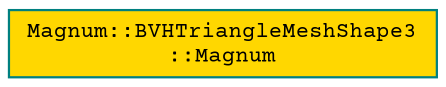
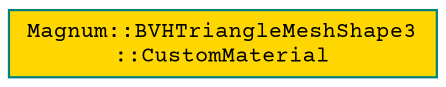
node "Magnum::BVHTriangleMeshShape3 ::Magnum": label "Magnum::BVHTriangleMeshShape3 ::Magnum" -> "Magnum::BVHTriangleMeshShape3 ::CustomMaterial"
